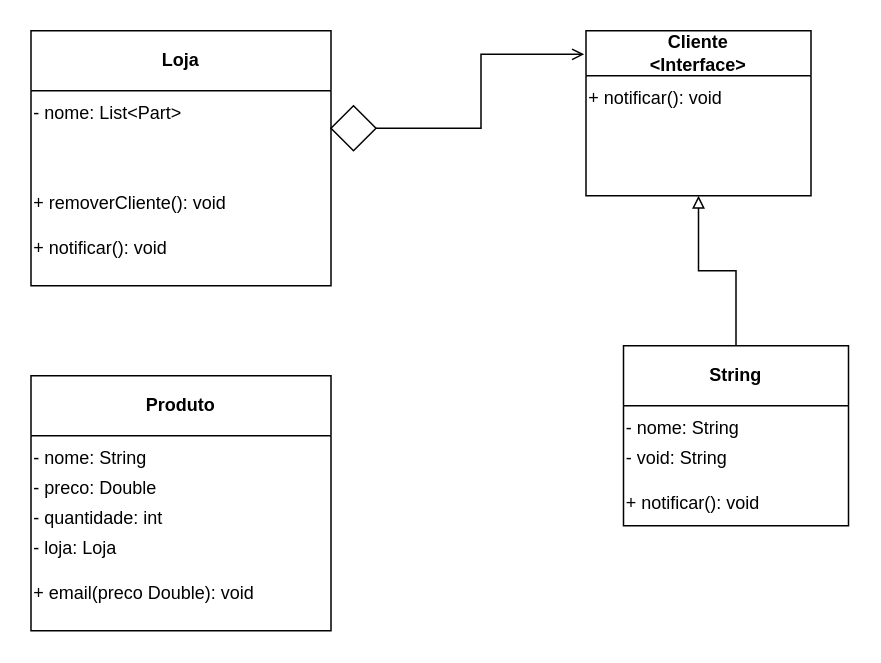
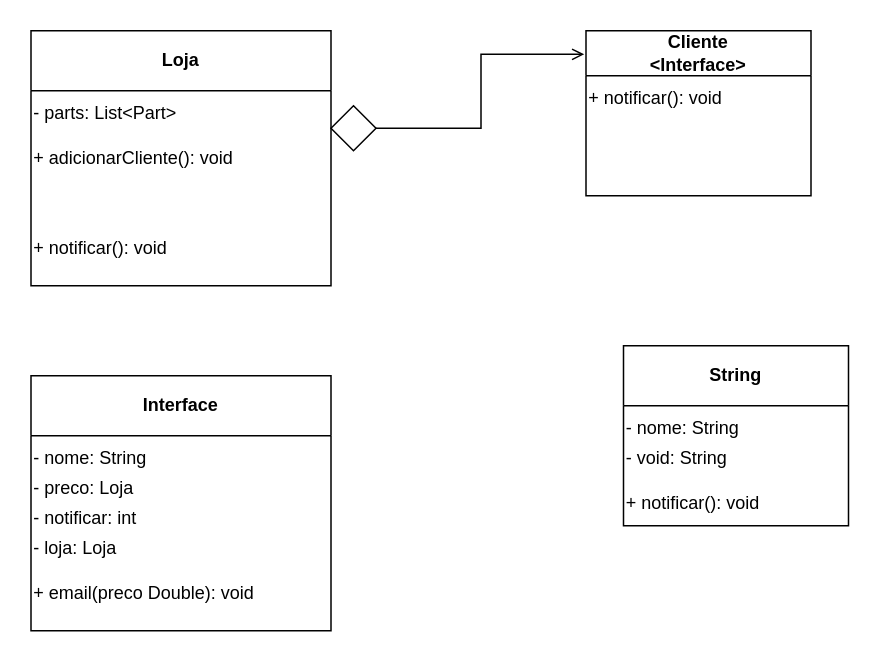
node "- nome: List<Part>": label "- nome: List<Part>" -> "- parts: List<Part>"
node "+ adicionarCliente(): void": added
node "+ removerCliente(): void": removed
edge "String" -> "Cliente <Interface>": removed
node "Produto": label "Produto" -> "Interface"
node "- preco: Double": label "- preco: Double" -> "- preco: Loja"
node "- quantidade: int": label "- quantidade: int" -> "- notificar: int"
